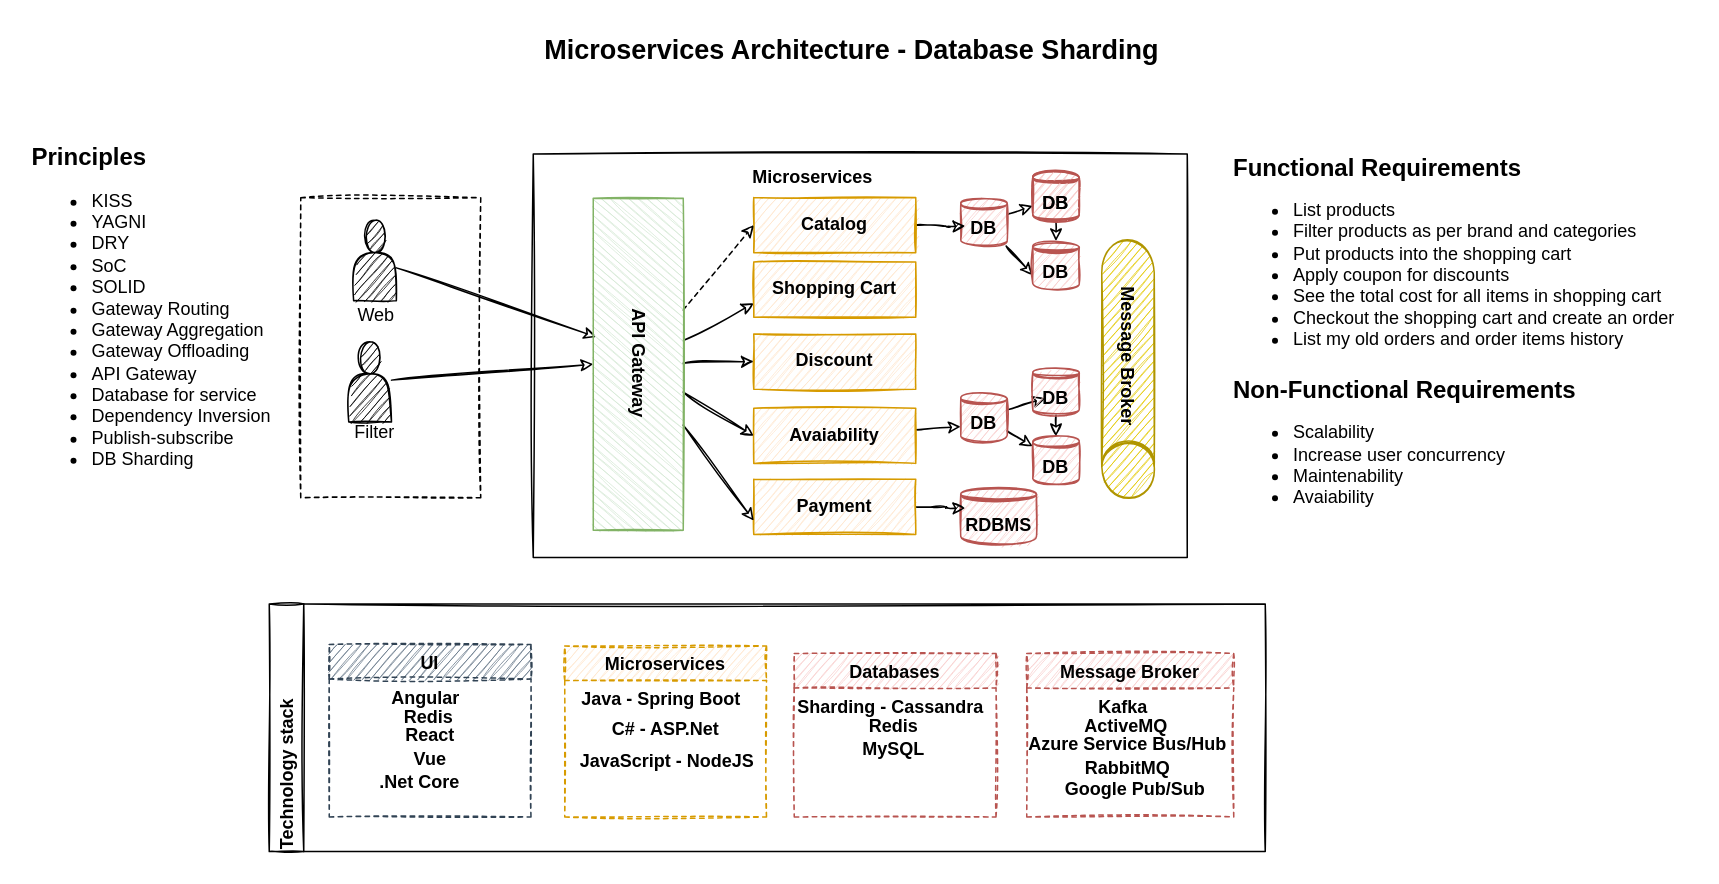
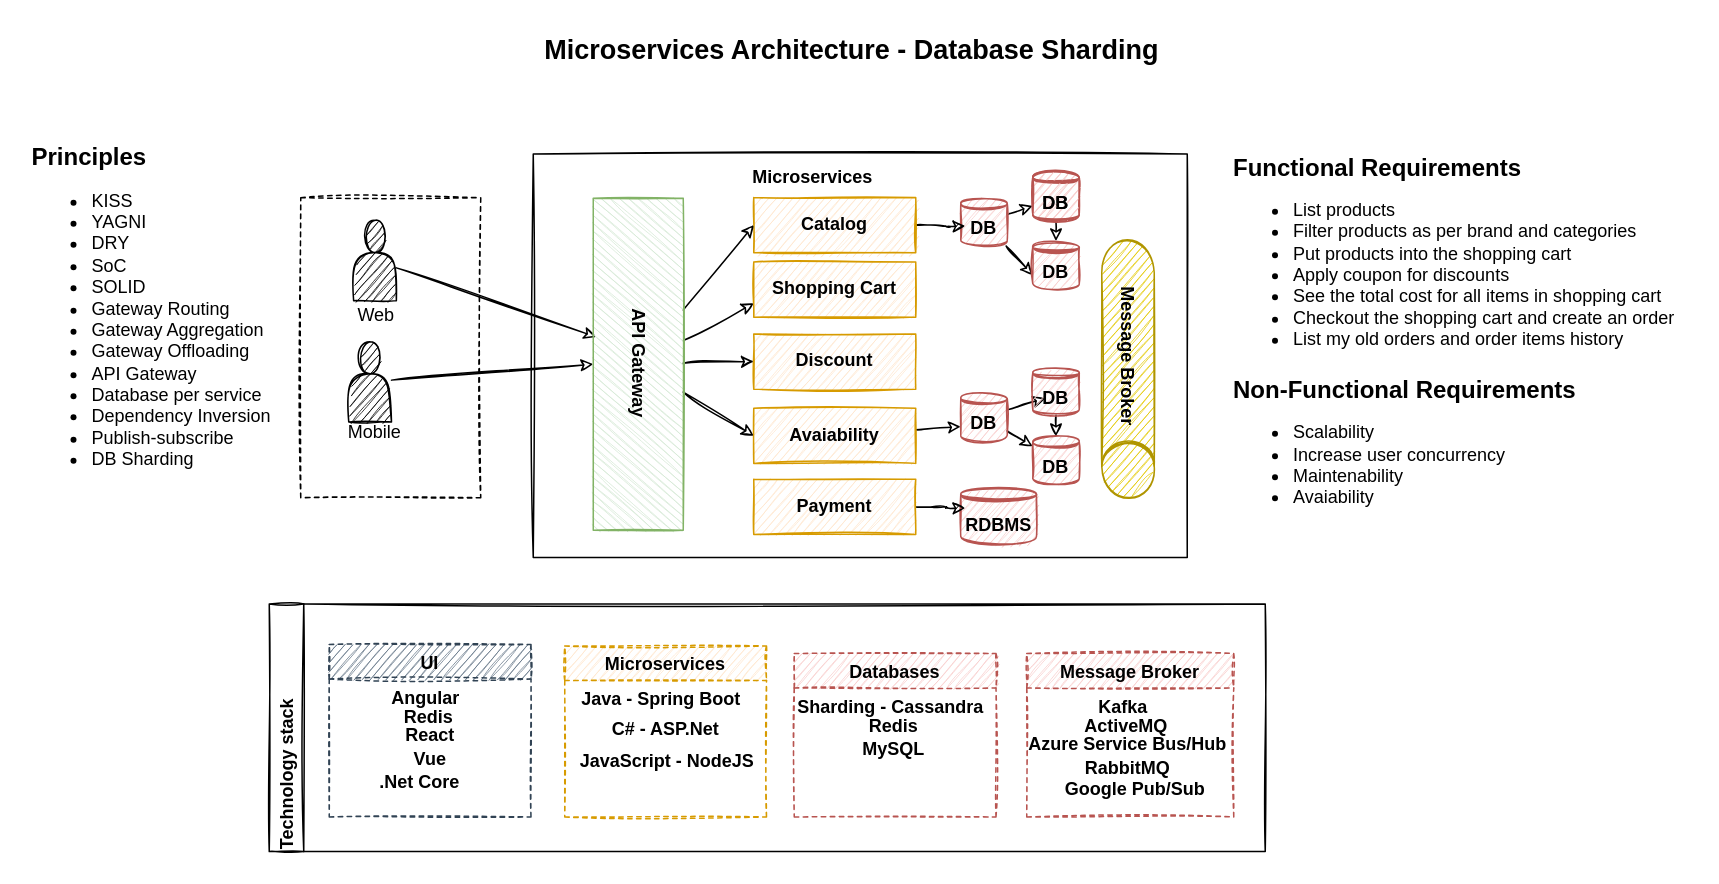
edge "API Gateway" -> "Catalog": style dashed -> solid
node "PrinciplesKISS YAGNI DRY SoC SOLID Gateway Routing Gateway Aggregation Gateway Offloading API Gateway Database for service Dependency Inversion Publish-subscribe DB Sharding": label "PrinciplesKISS YAGNI DRY SoC SOLID Gateway Routing Gateway Aggregation Gateway Offloading API Gateway Database for service Dependency Inversion Publish-subscribe DB Sharding" -> "PrinciplesKISS YAGNI DRY SoC SOLID Gateway Routing Gateway Aggregation Gateway Offloading API Gateway Database per service Dependency Inversion Publish-subscribe DB Sharding"
node "Filter": label "Filter" -> "Mobile"
edge "API Gateway" -> "Payment": removed
